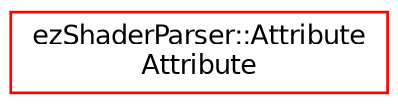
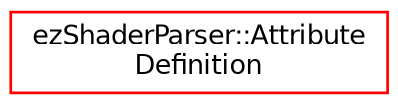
node "ezShaderParser::Attribute Attribute": label "ezShaderParser::Attribute Attribute" -> "ezShaderParser::Attribute Definition"
